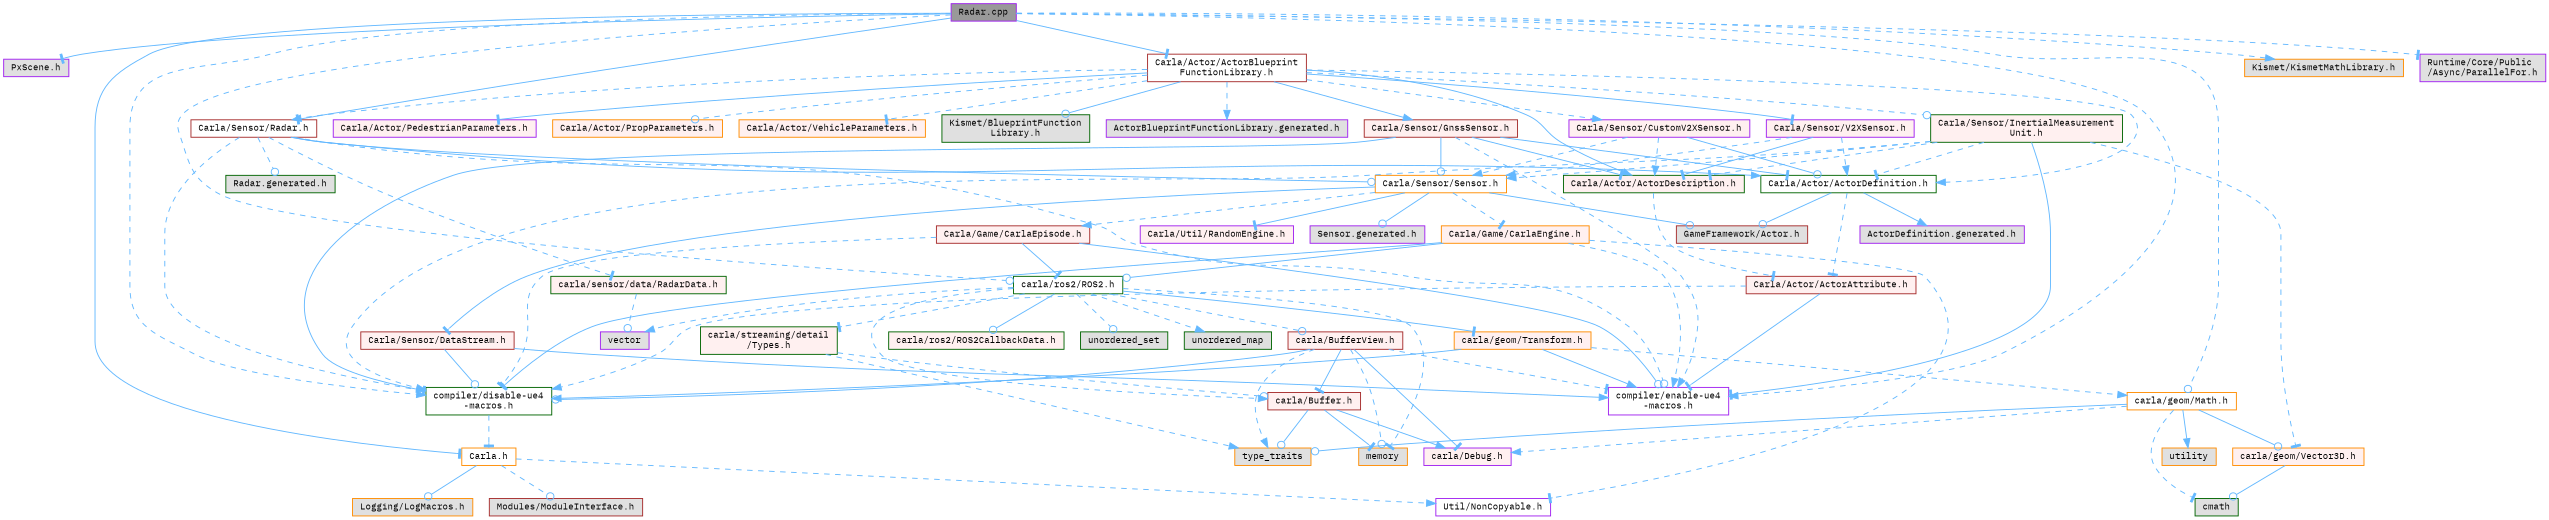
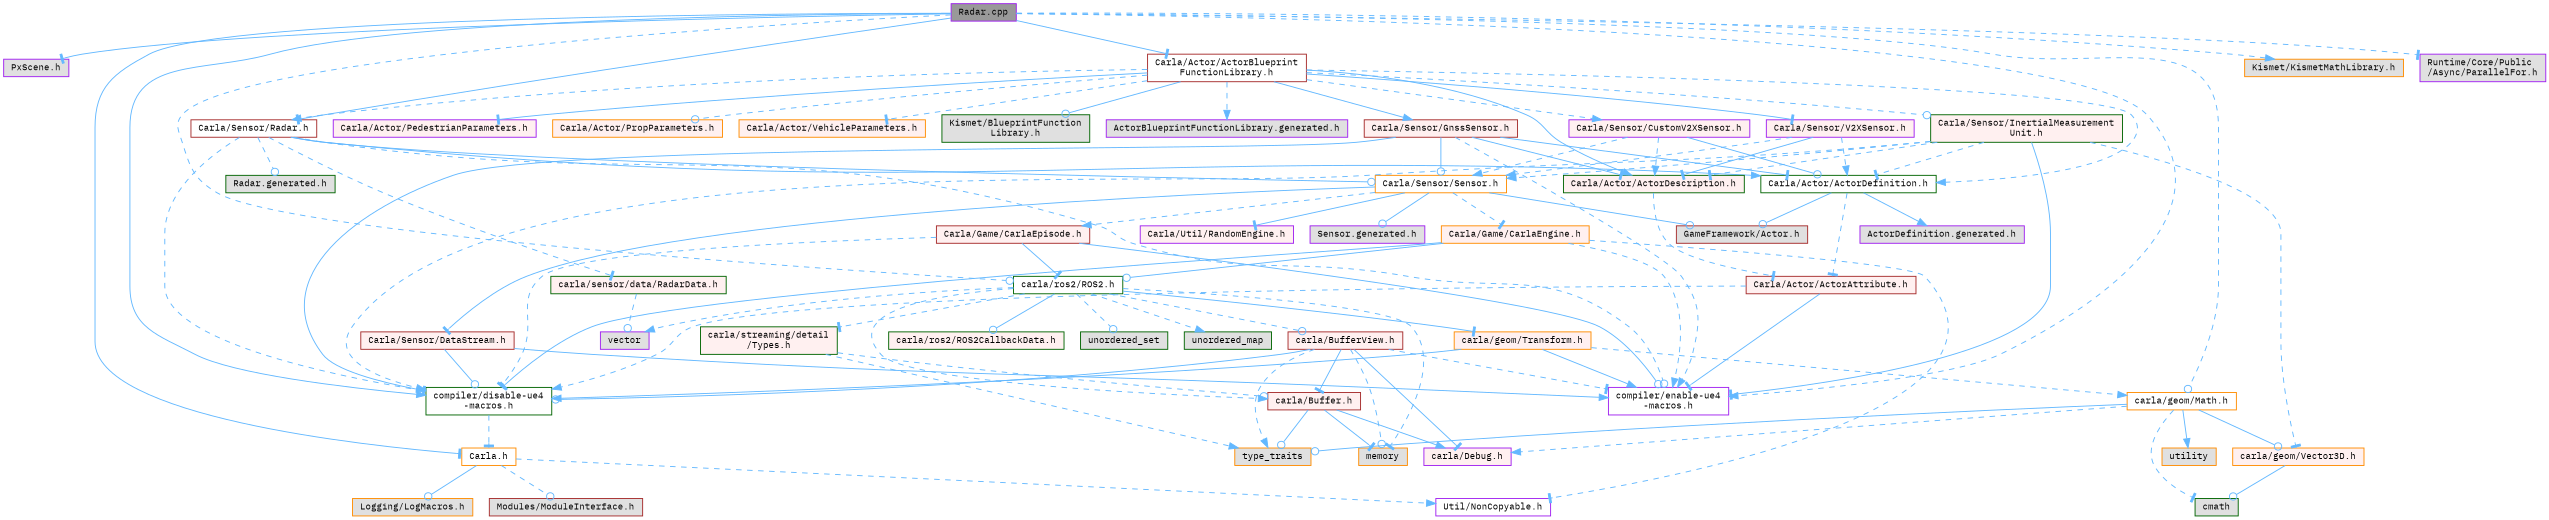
edge "Radar.cpp" -> "compiler/disable-ue4 -macros.h": style dashed -> solid
